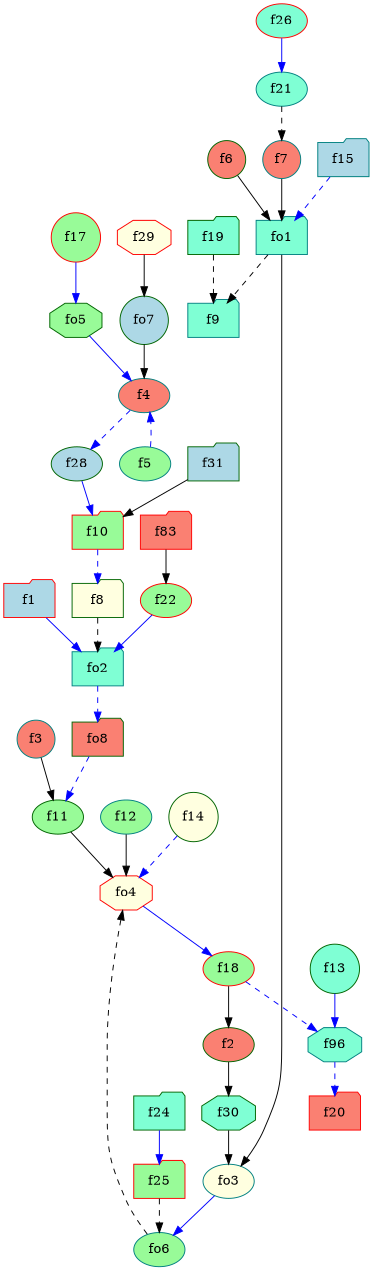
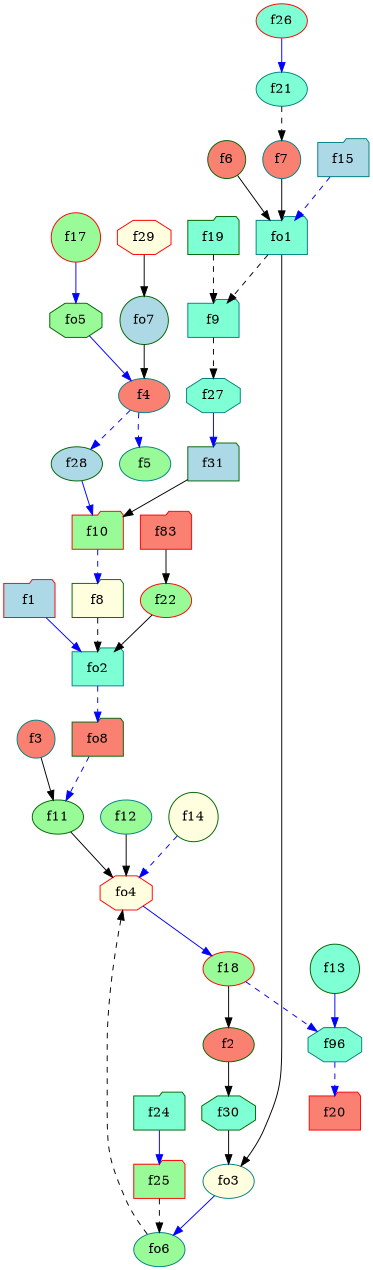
node "f27": added
edge "f5" -> "f4": reversed
edge "f22" -> "fo2": color blue -> black
